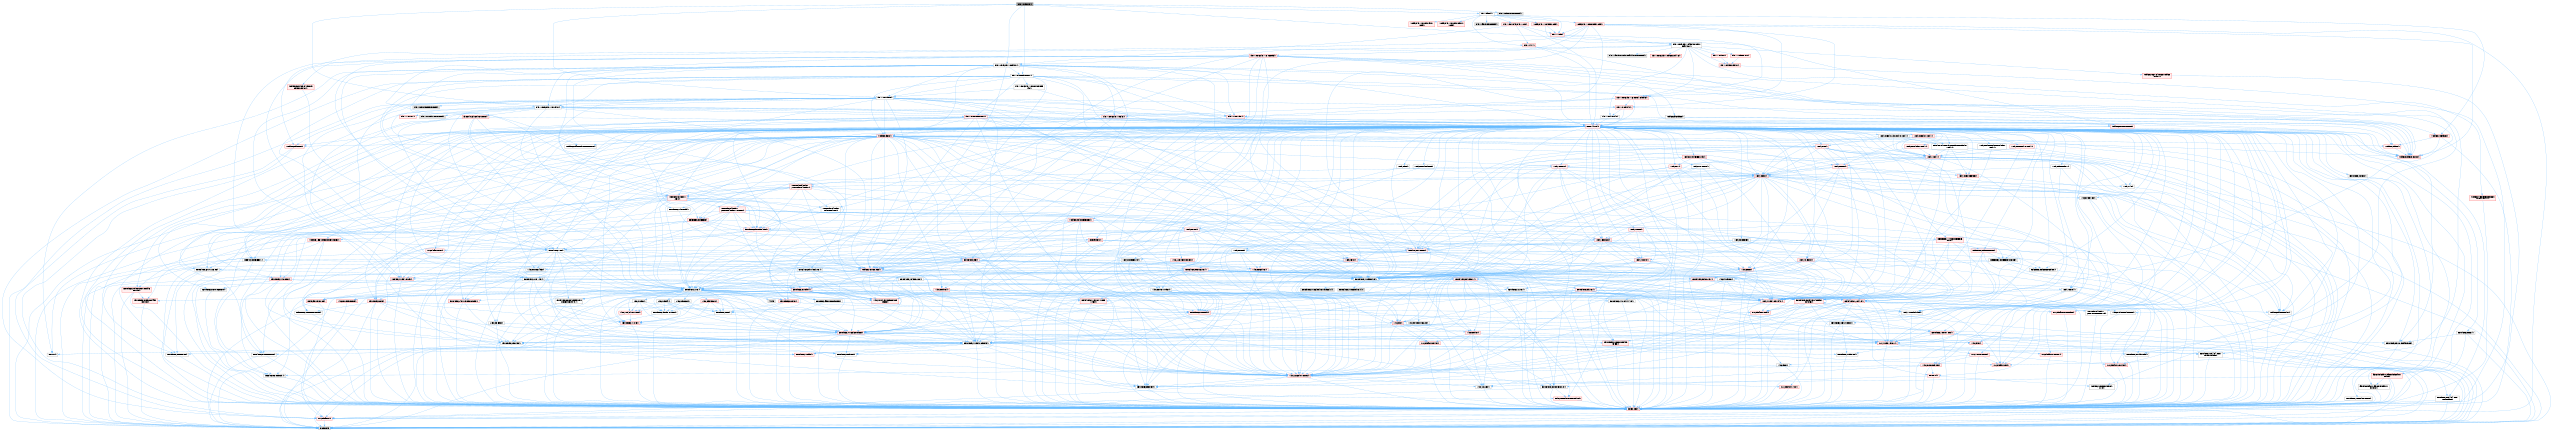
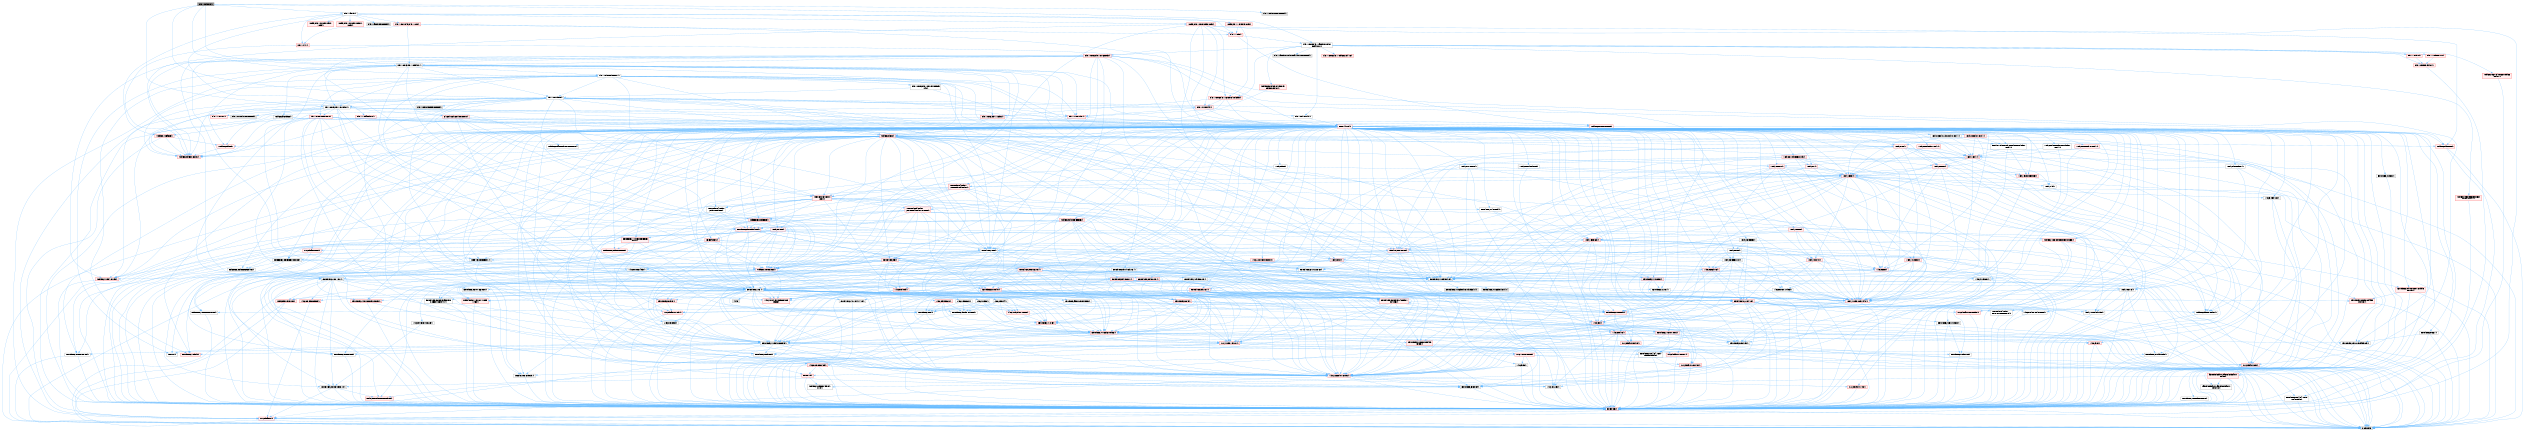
node "RigVMNotifications.h": added
